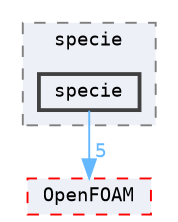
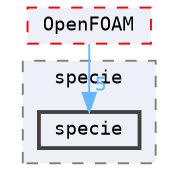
edge "specie" -> "OpenFOAM": reversed
